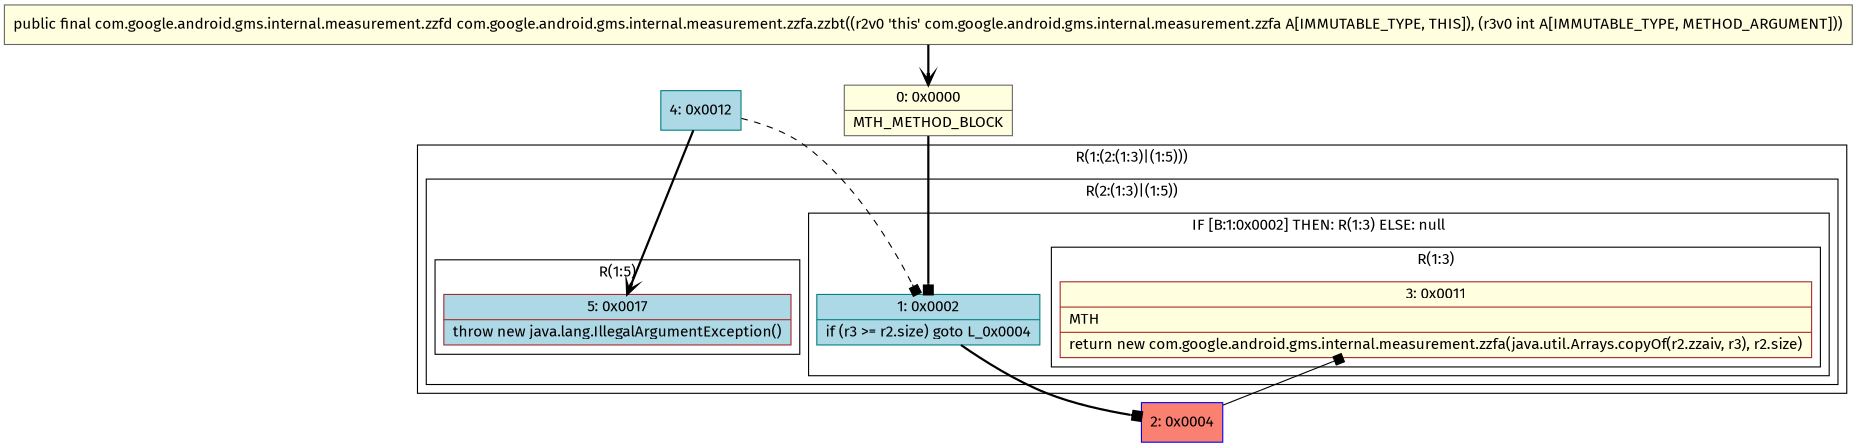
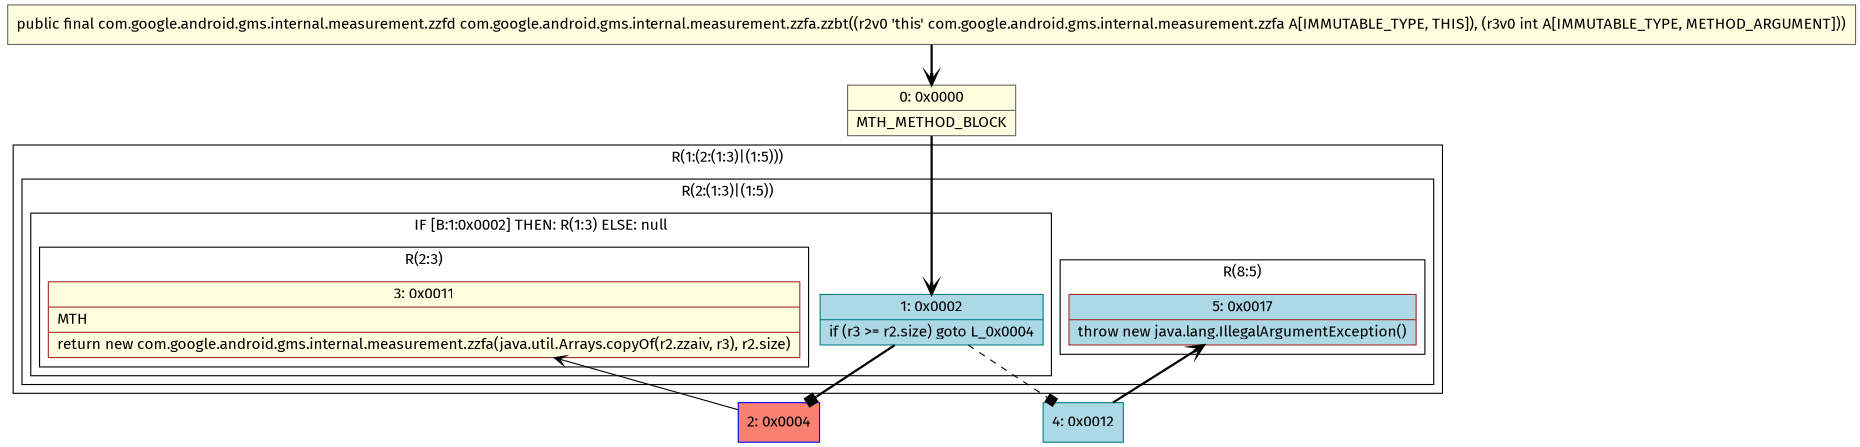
edge "4: 0x0012" -> "1: 0x0002": reversed
edge "0: 0x0000" -> "1: 0x0002": arrowhead box -> vee
cluster "R(1:3)": label "R(1:3)" -> "R(2:3)"
cluster "R(1:5)": label "R(1:5)" -> "R(8:5)"
edge "2: 0x0004" -> "3: 0x0011": arrowhead box -> vee
